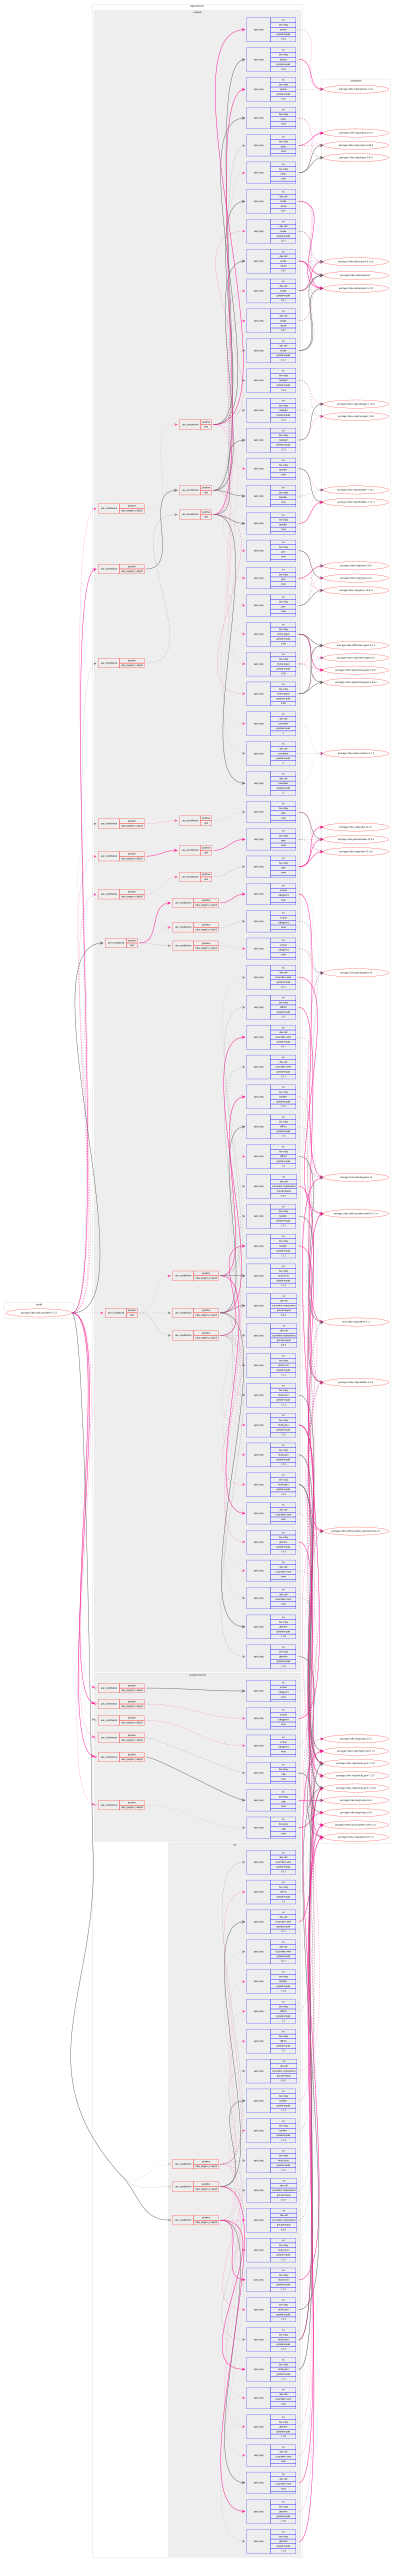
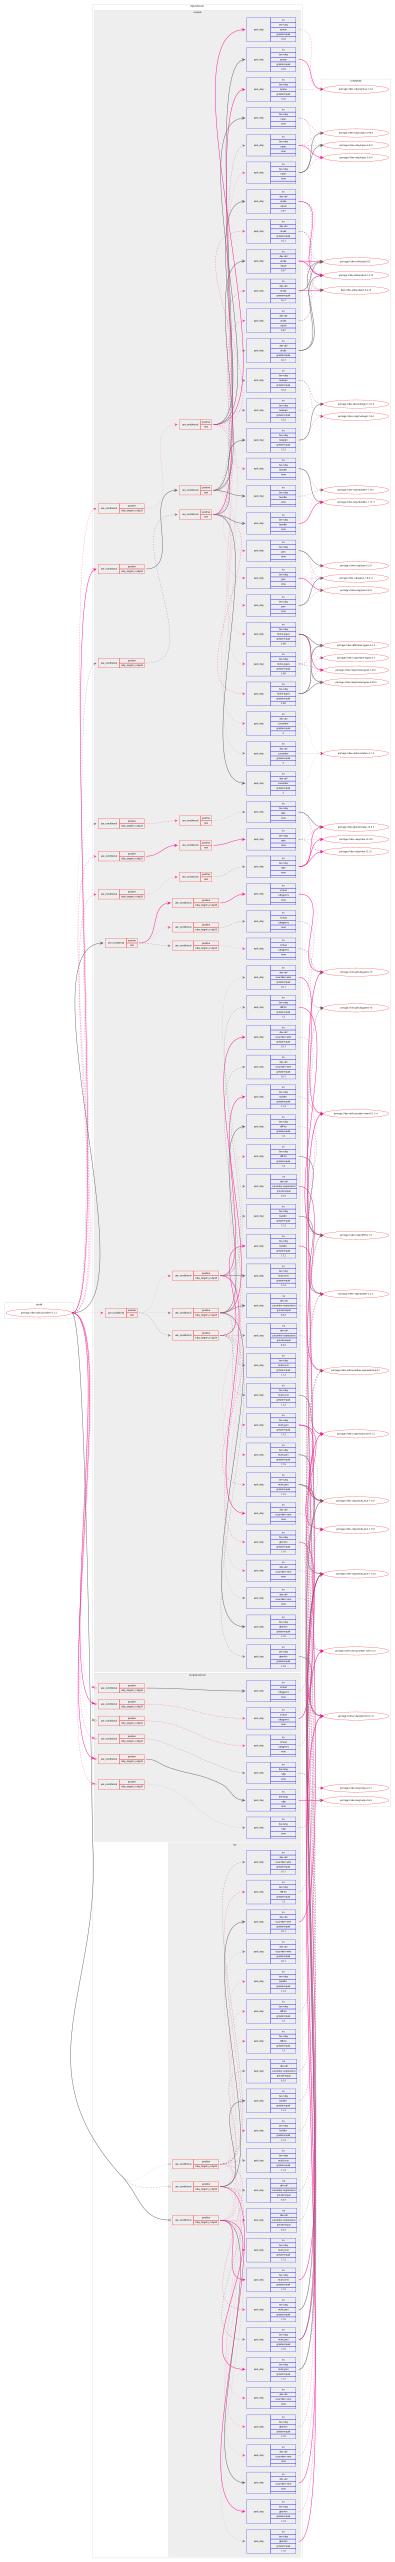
node "portage://dev-util/aruba-0.6.2-r2": label "portage://dev-util/aruba-0.6.2-r2" -> "dep://dev-util/aruba-0.6.2-r2"
node "portage://dev-ruby/nokogiri-1.10.4": label "portage://dev-ruby/nokogiri-1.10.4" -> "portage://dev-dev/nokogiri-1.10.4"
node "test://dev-ruby/diff-lcs-1.3": label "test://dev-ruby/diff-lcs-1.3" -> "portage://dev-ruby/diff-lcs-1.3"
node "portage://dev-lang/ruby-2.4.9": removed
